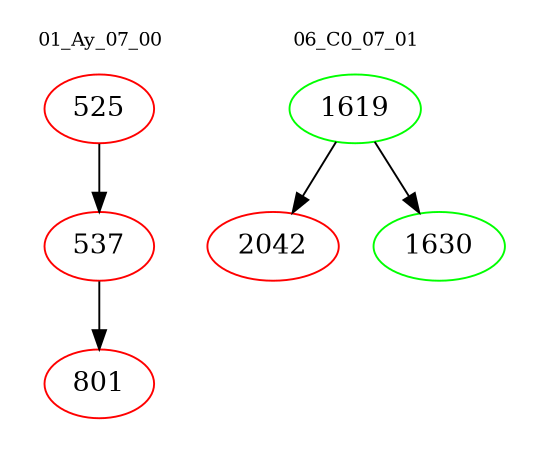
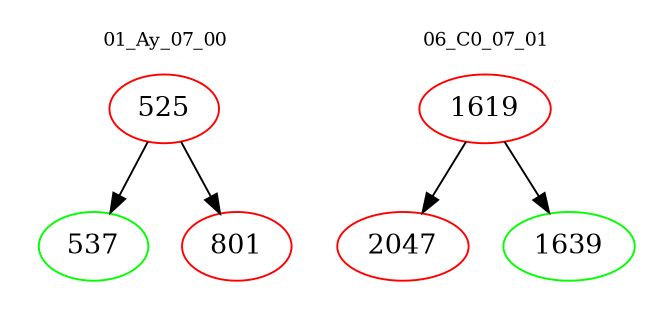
node "1619": color green -> red
node "537": color red -> green
node "2042": label "2042" -> "2047"
node "1630": label "1630" -> "1639"
edge "537" -> "801": now "525" -> "801"
